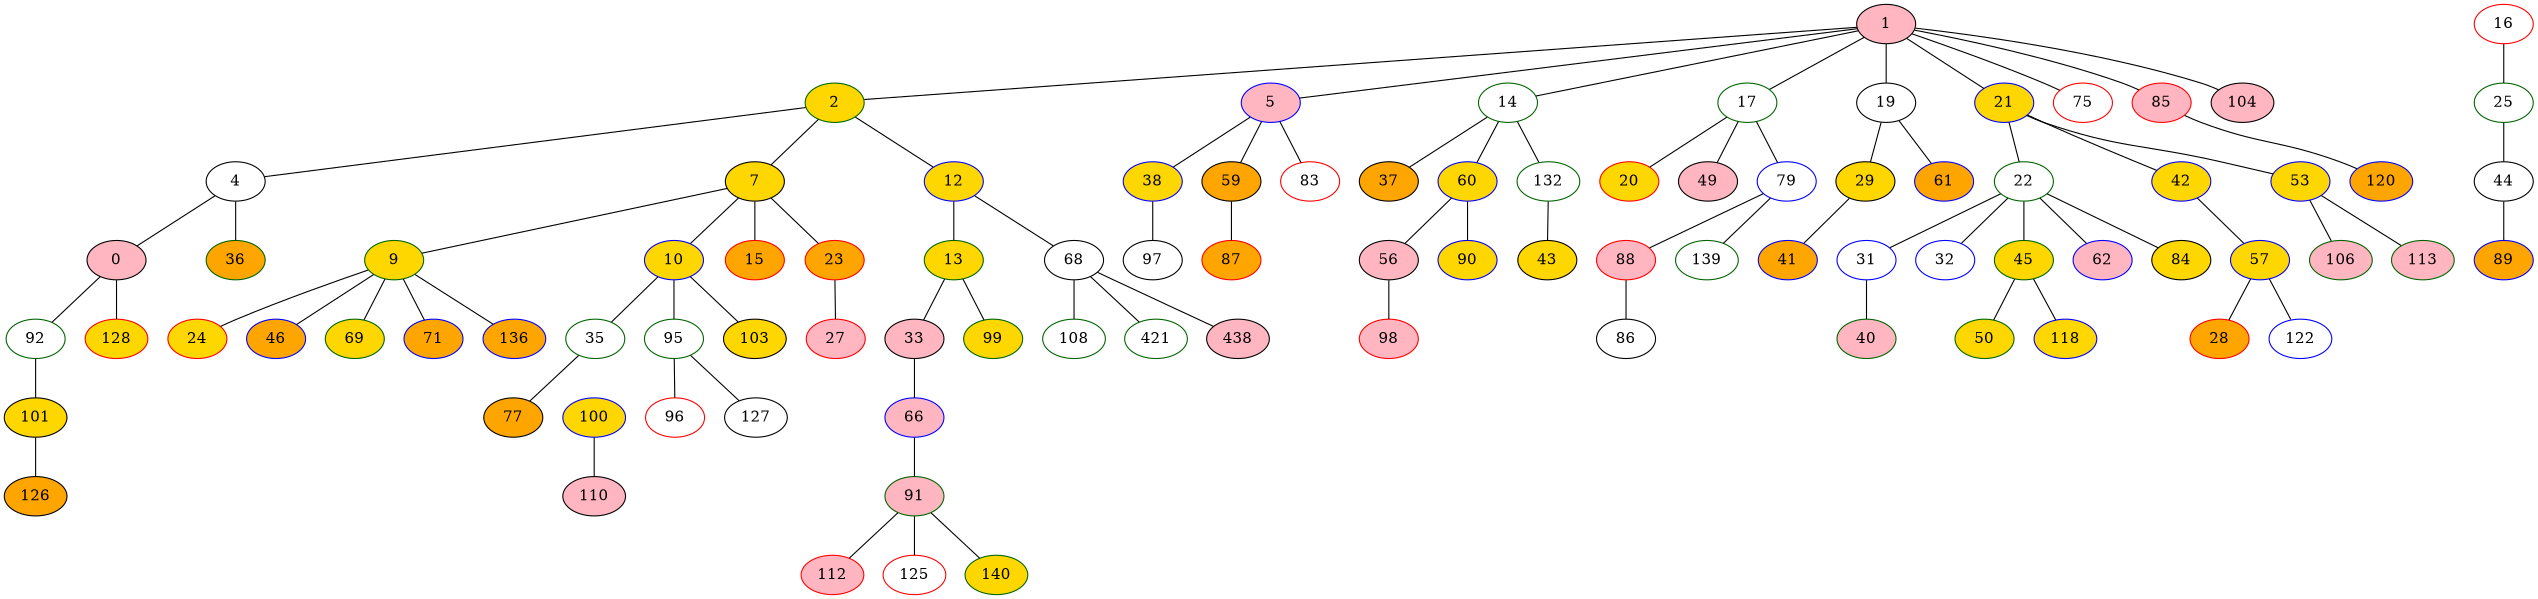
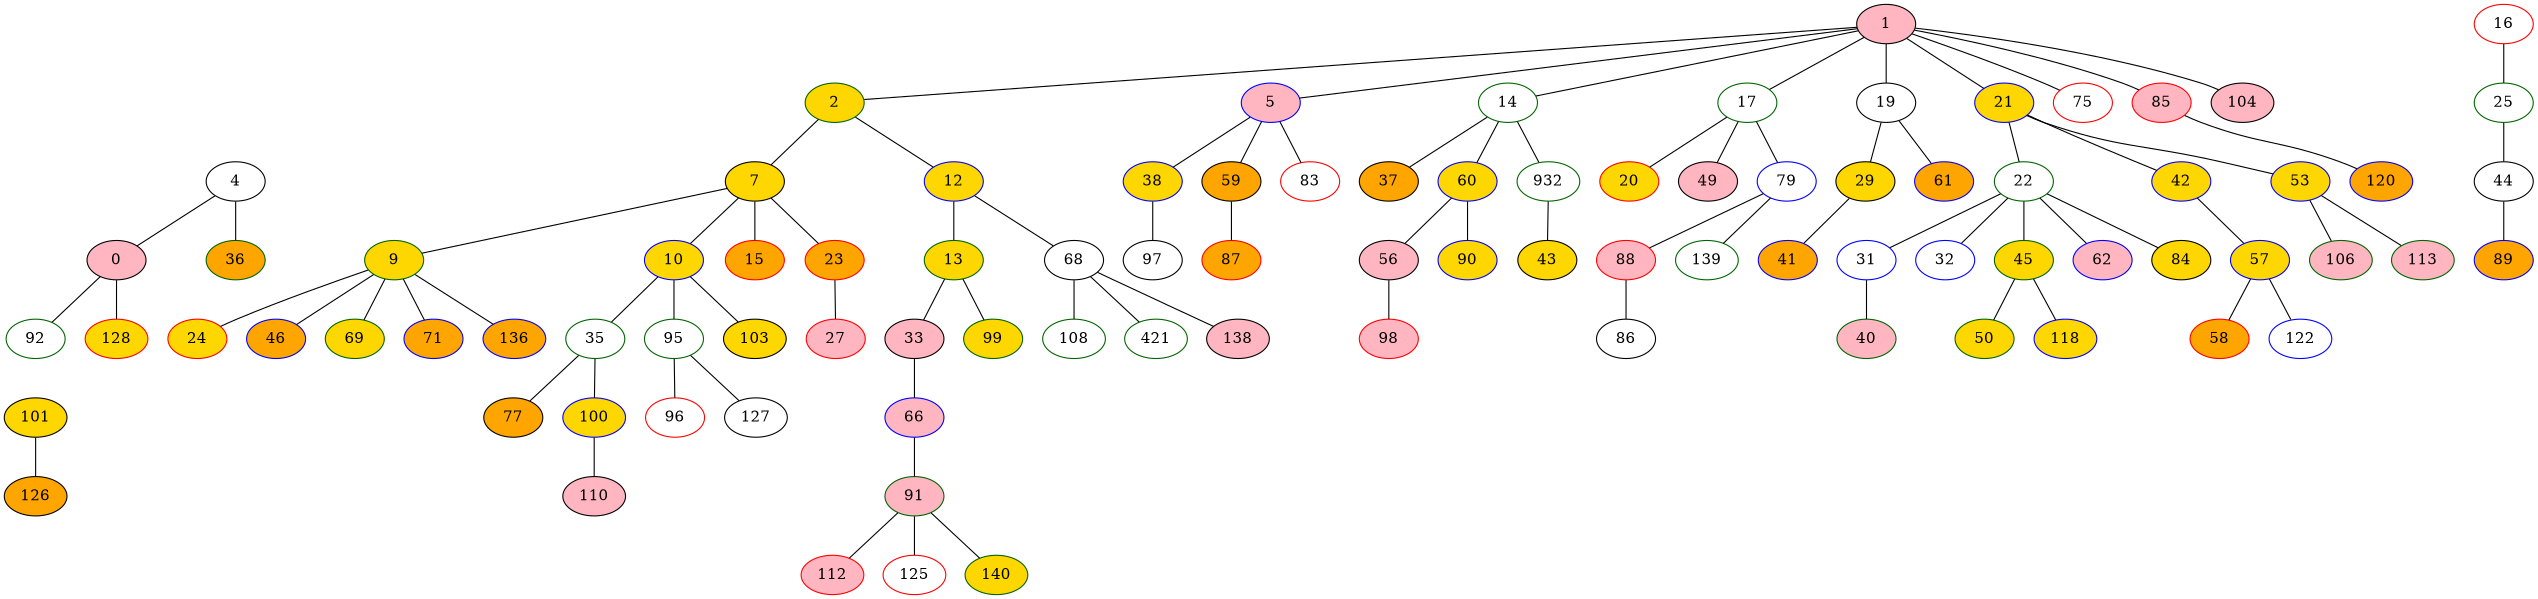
edge "2" -- "4": removed
node "132": label "132" -> "932"
node "438": label "438" -> "138"
node "28": label "28" -> "58"
edge "92" -- "101": removed
edge "35" -- "100": added
